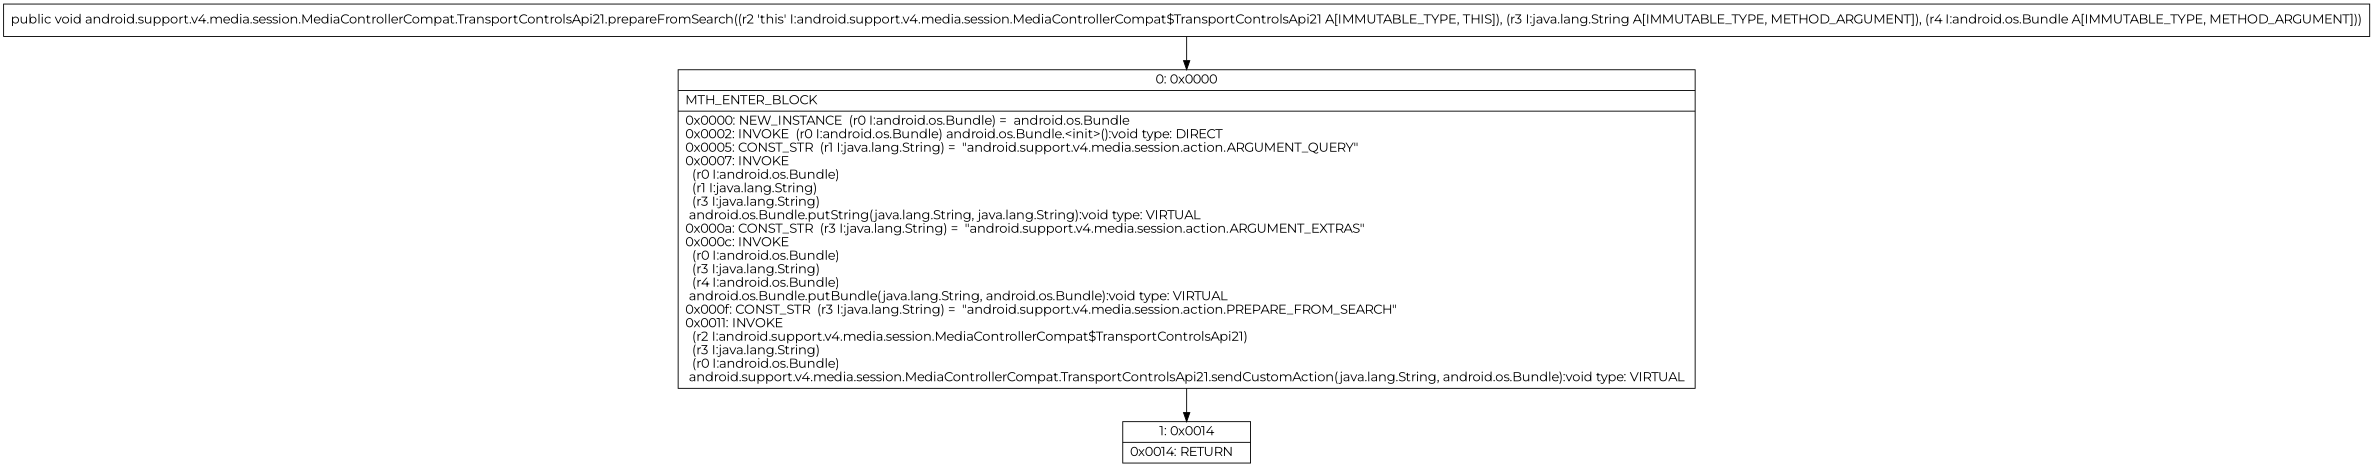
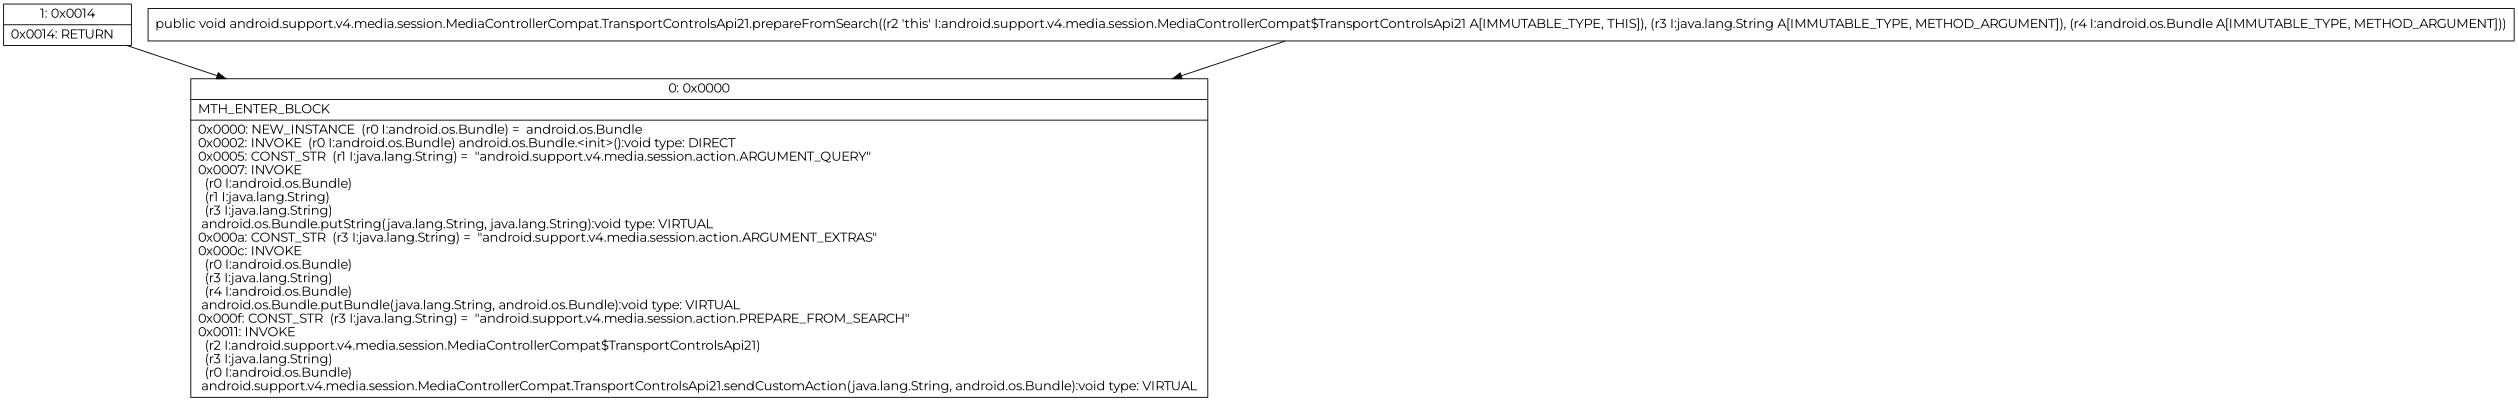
edge "0: 0x0000" -> "1: 0x0014": reversed
